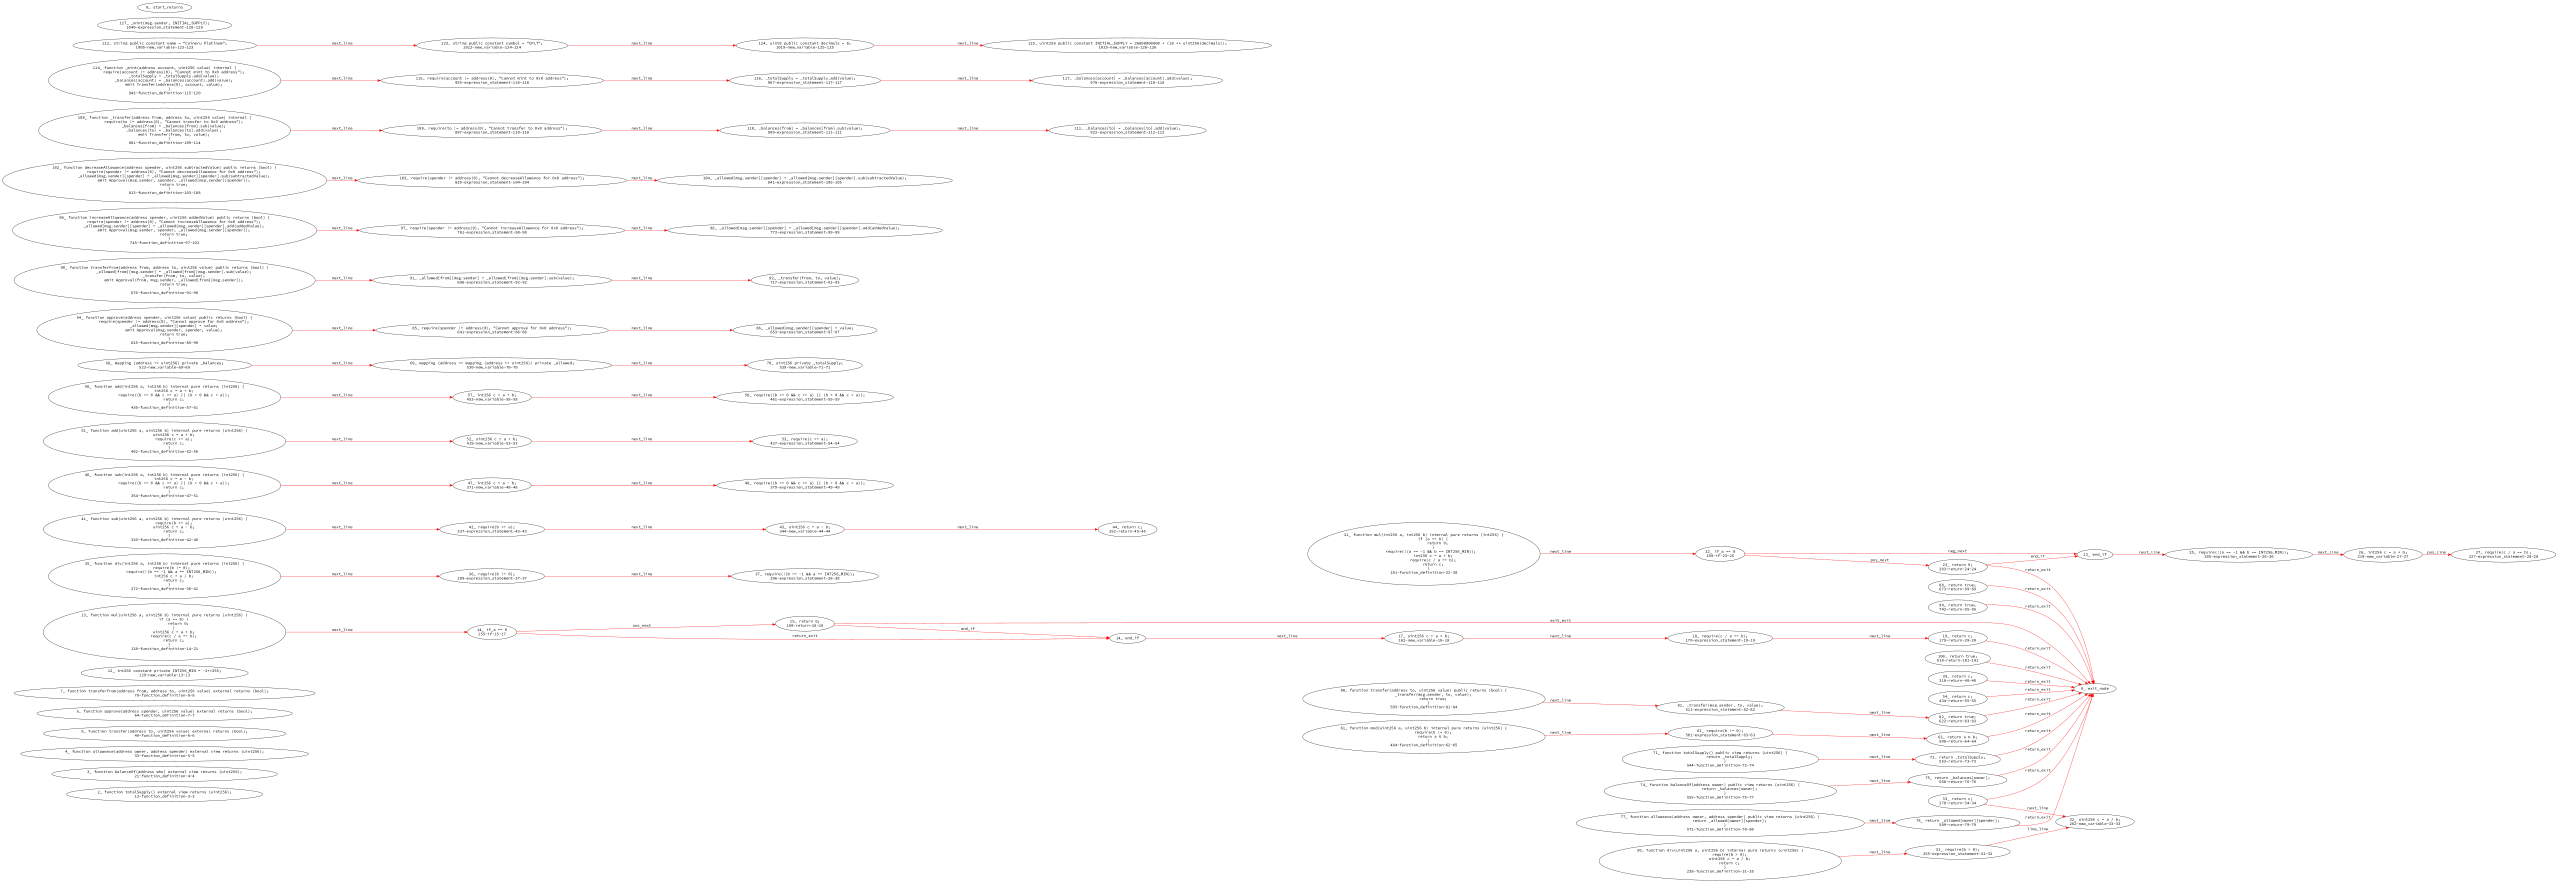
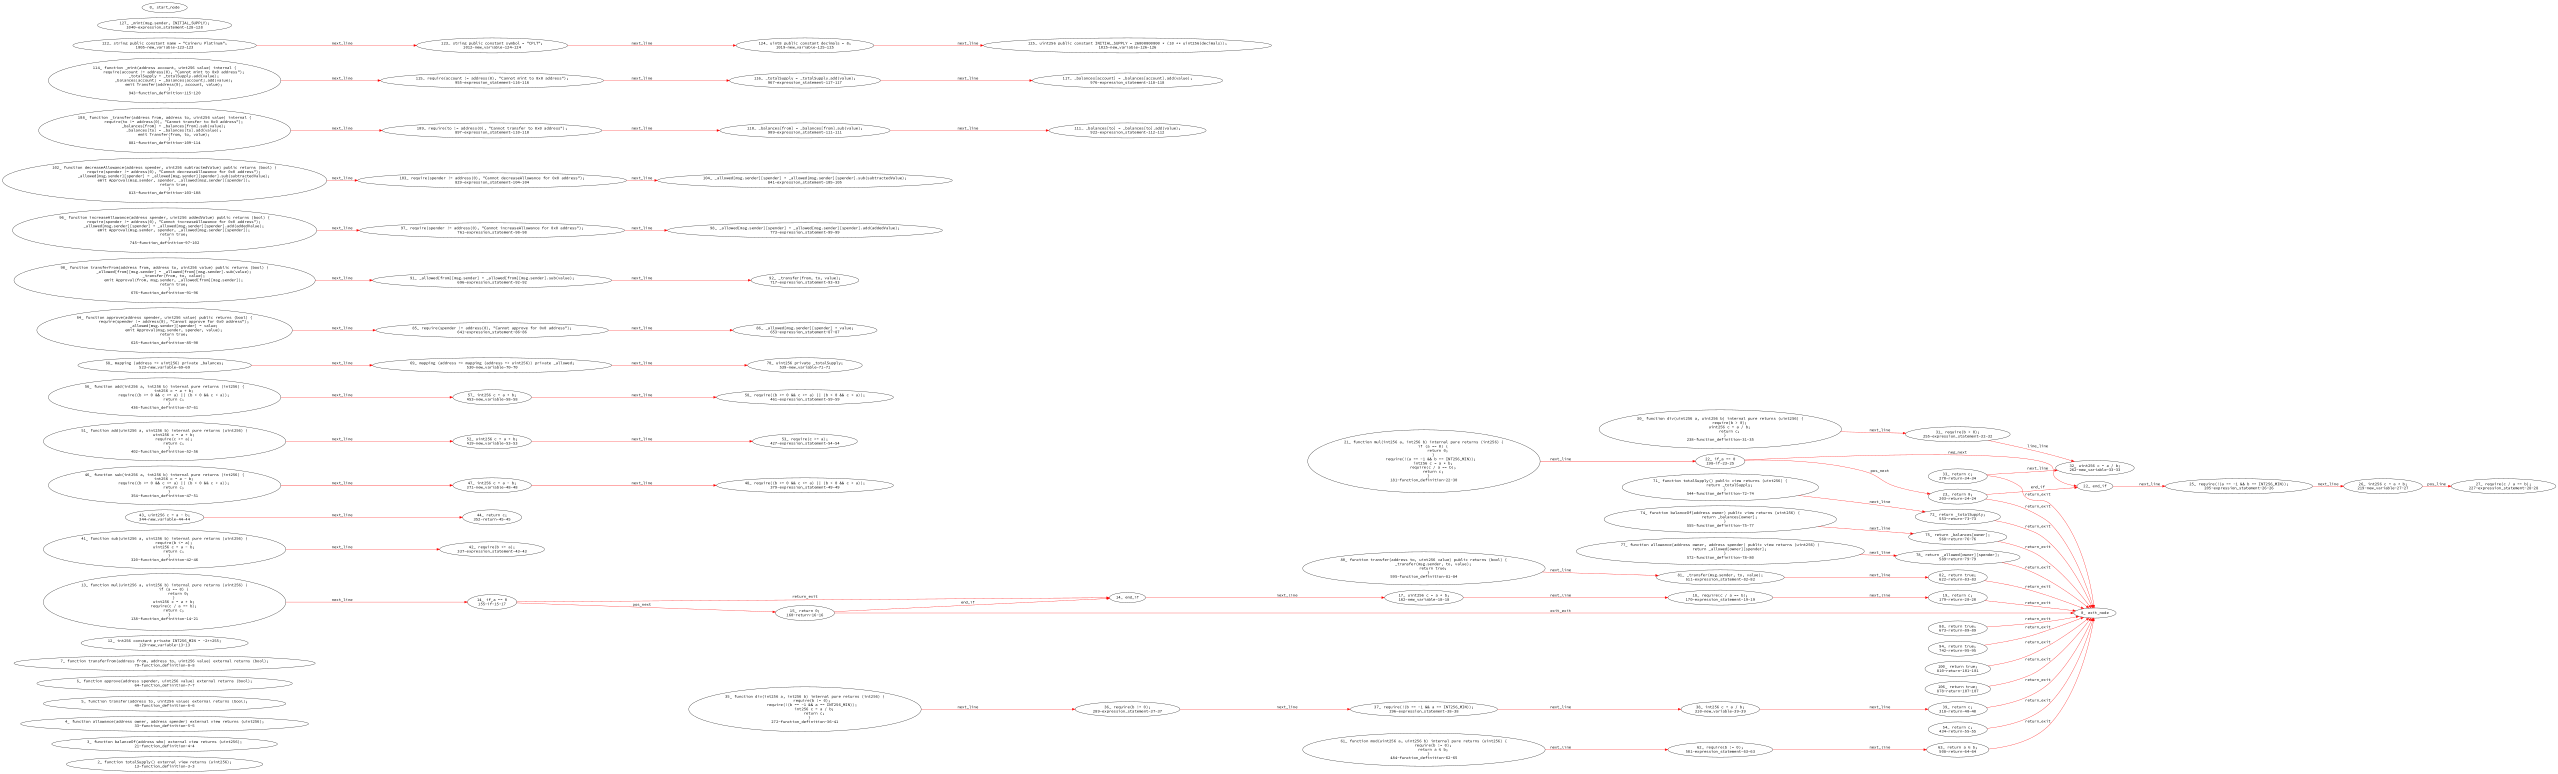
node "0_ start_returns": label "0_ start_returns" -> "0_ start_node"
edge "42_ require(b <= a); 337-expression_statement-43-43" -> "43_ uint256 c = a - b; 344-new_variable-44-44": removed, label "next_line"
node "106_ return true; 878-return-107-107": added
node "38_ int256 c = a / b; 310-new_variable-39-39": added
